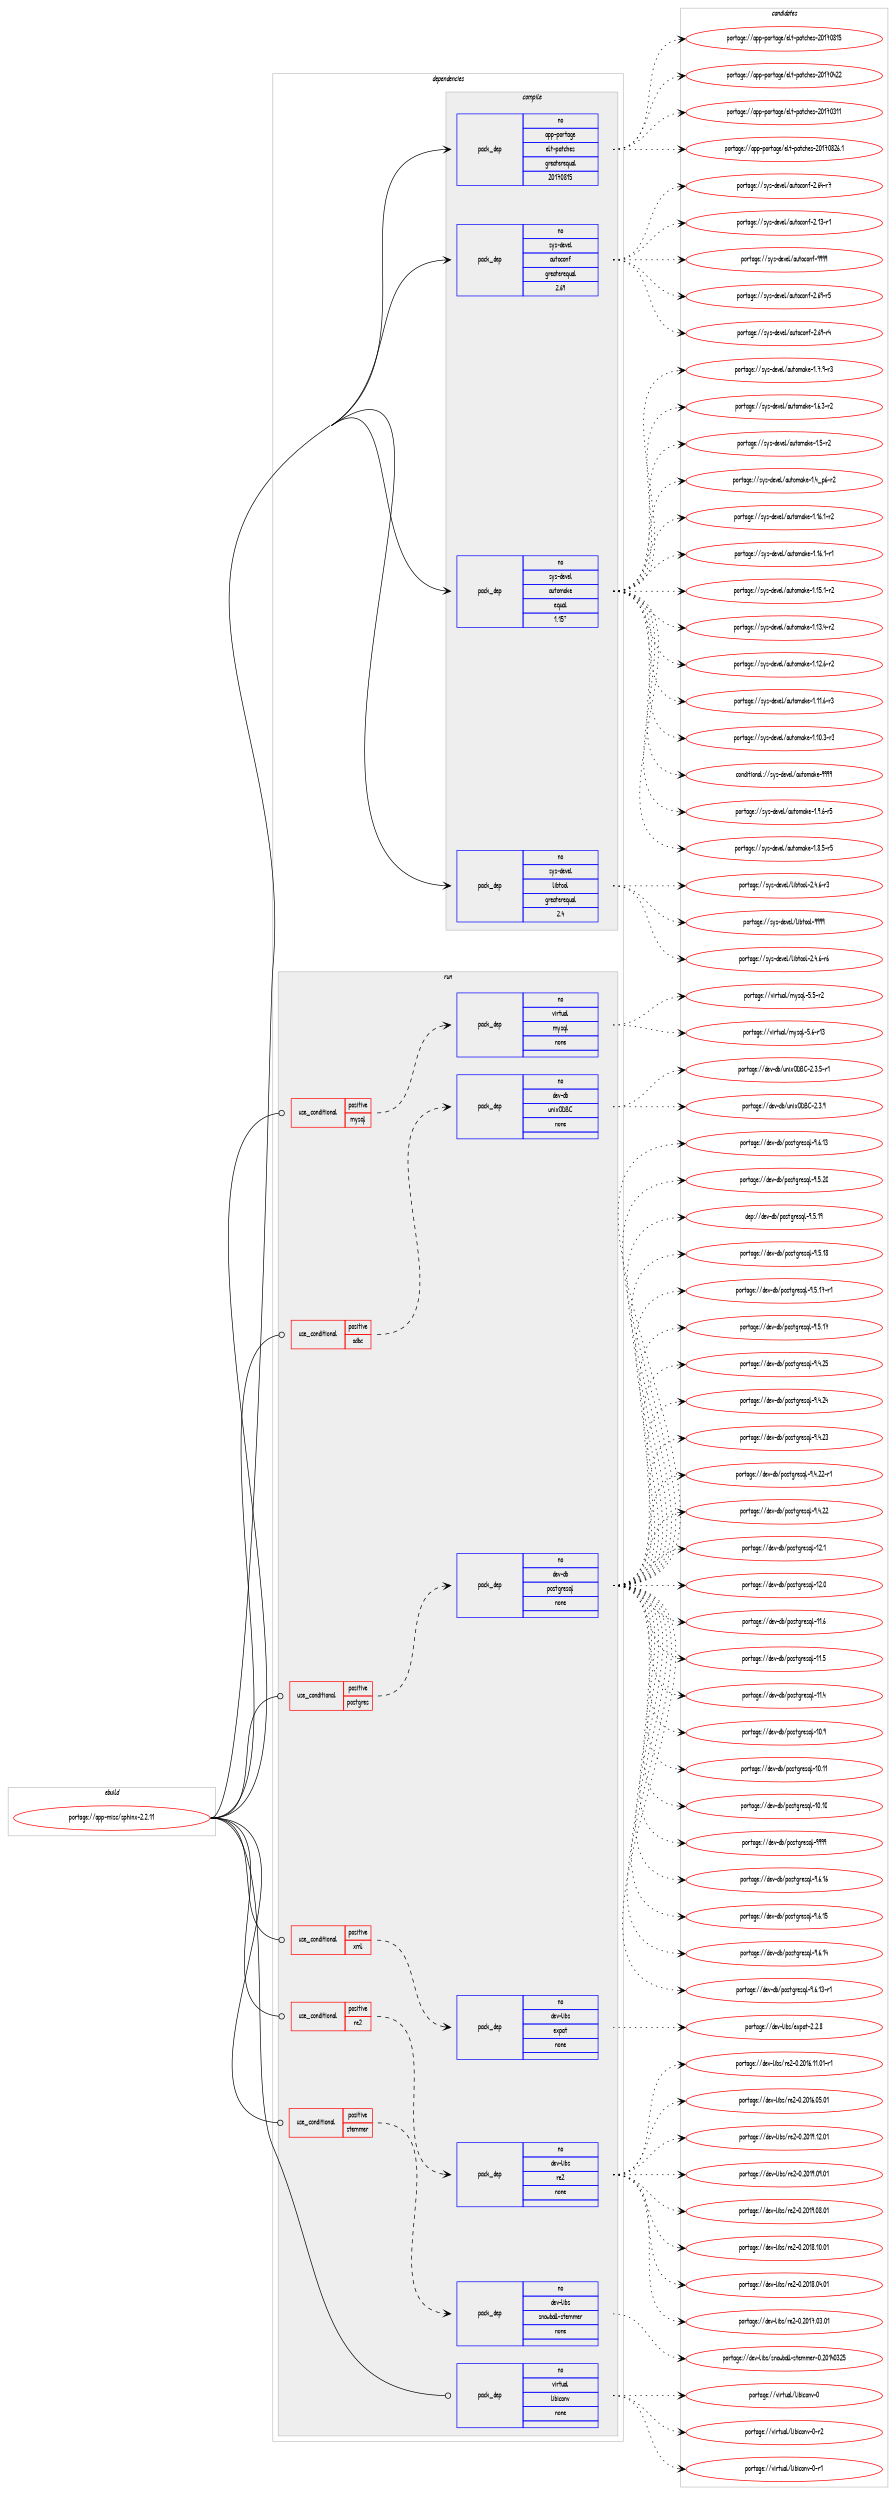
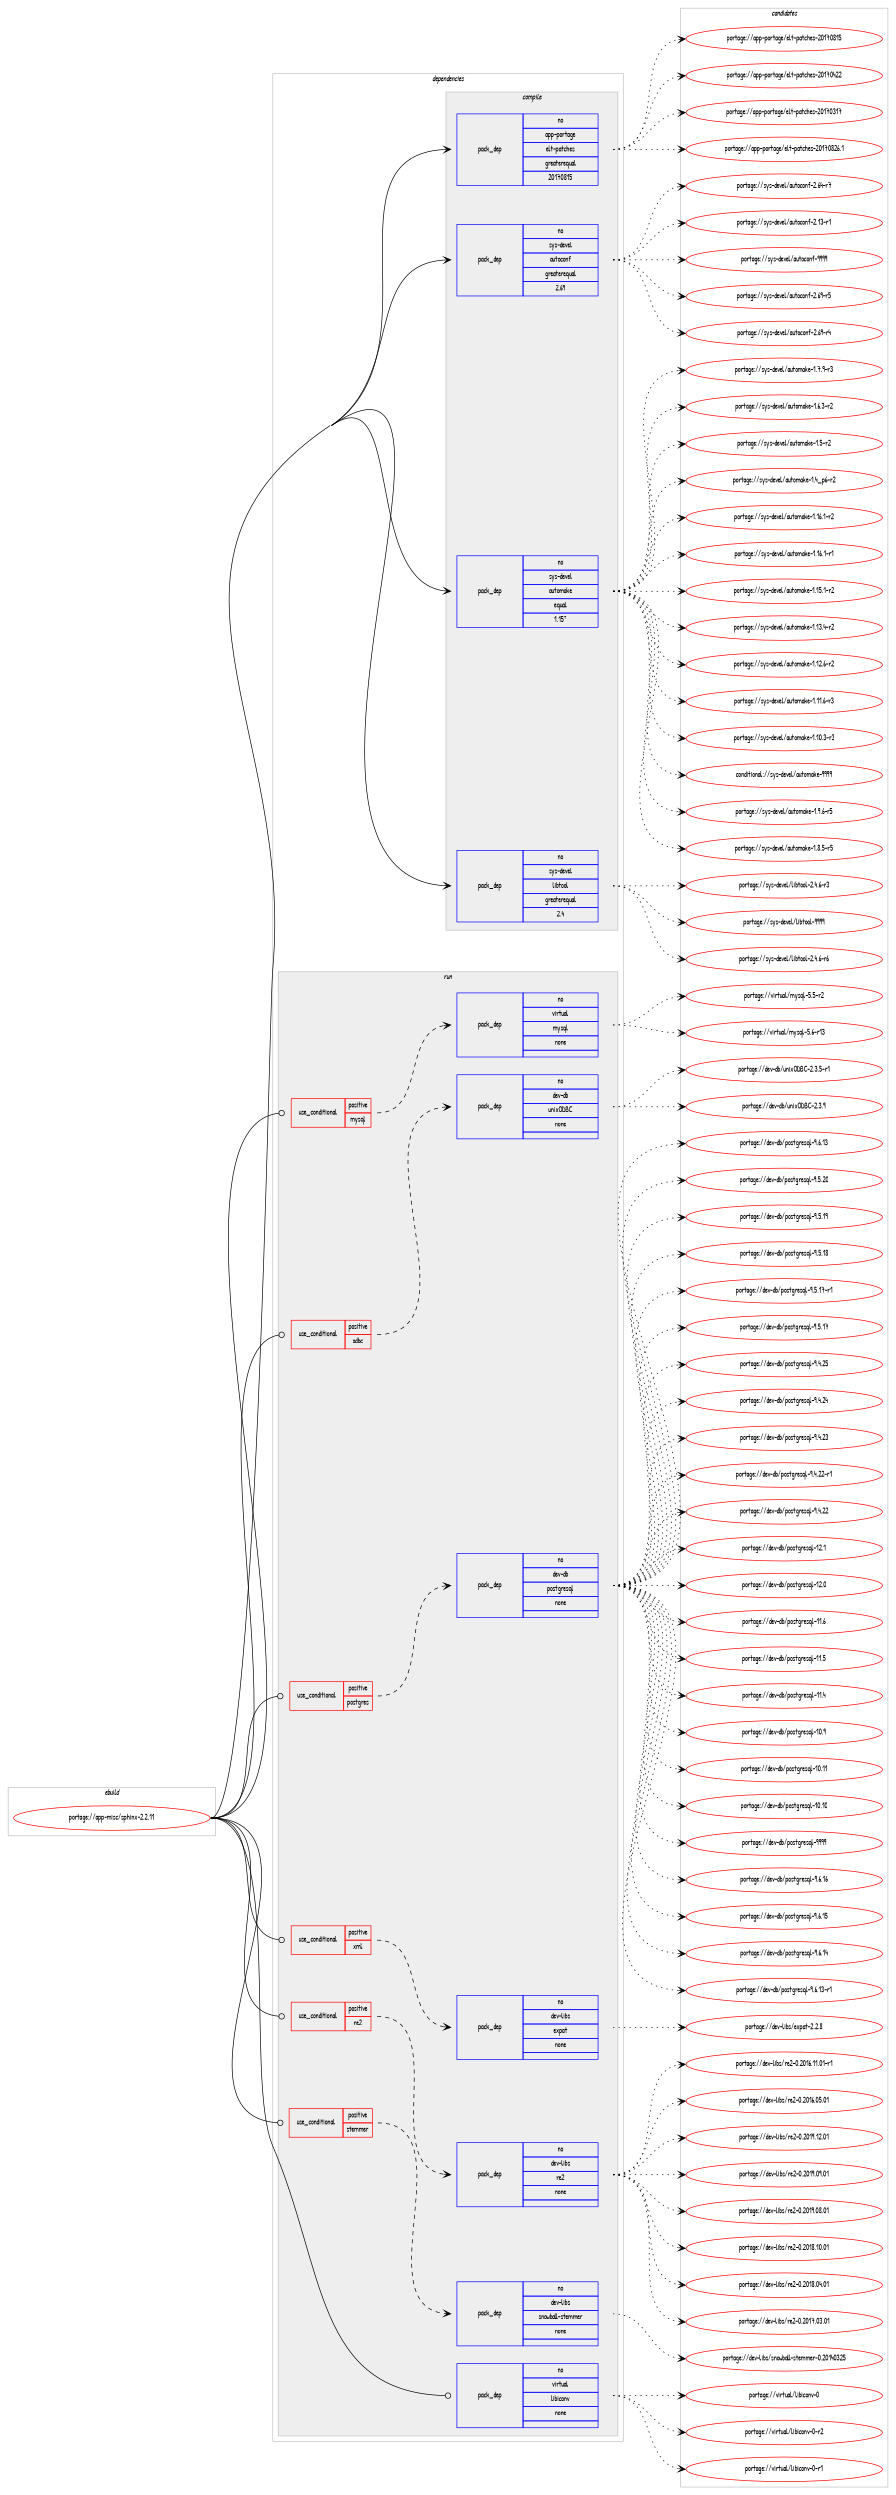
node "portage://app-portage/elt-patches-20170311": label "portage://app-portage/elt-patches-20170311" -> "portage://app-portage/elt-patches-20170317"
node "dep://dev-db/postgresql-9.5.19": label "dep://dev-db/postgresql-9.5.19" -> "portage://dev-db/postgresql-9.5.19"
